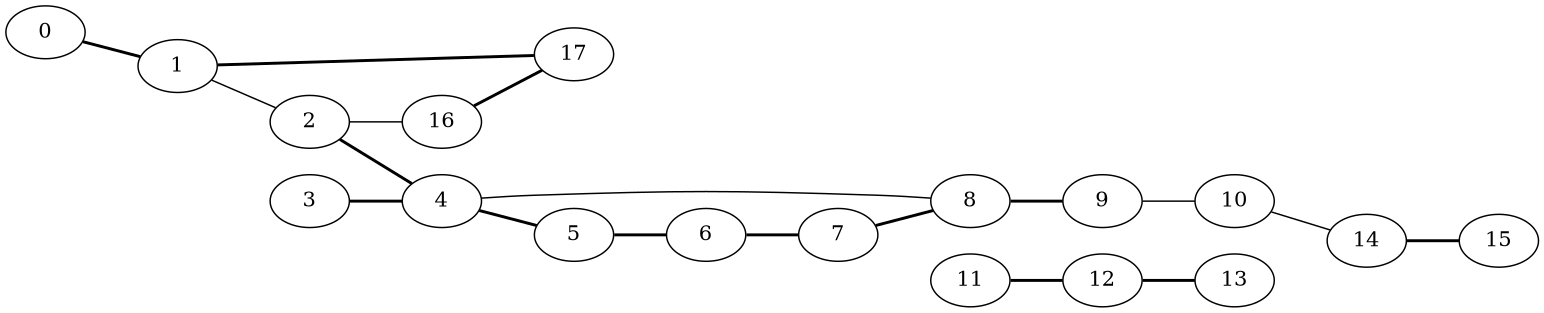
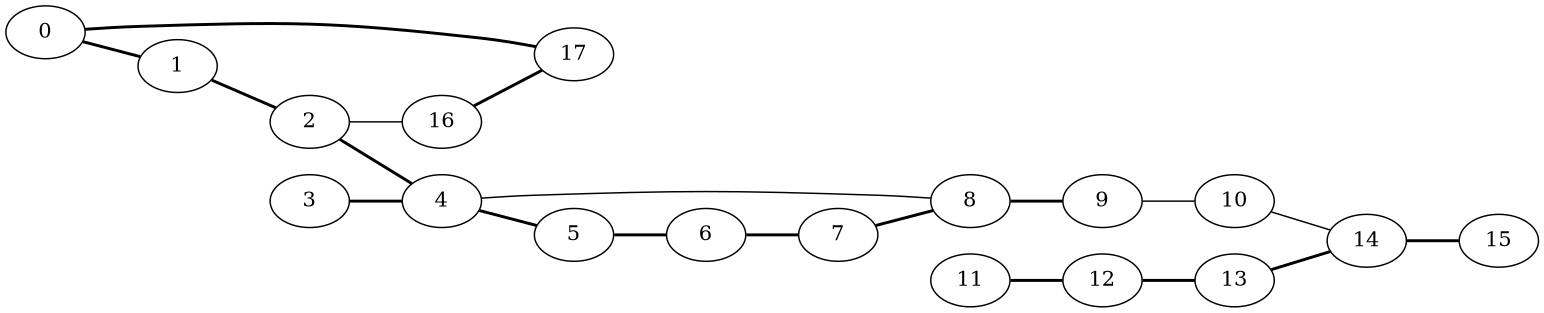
edge "17" -- "1": now "17" -- "0"
edge "1" -- "2": style solid -> bold
edge "14" -- "13": added
